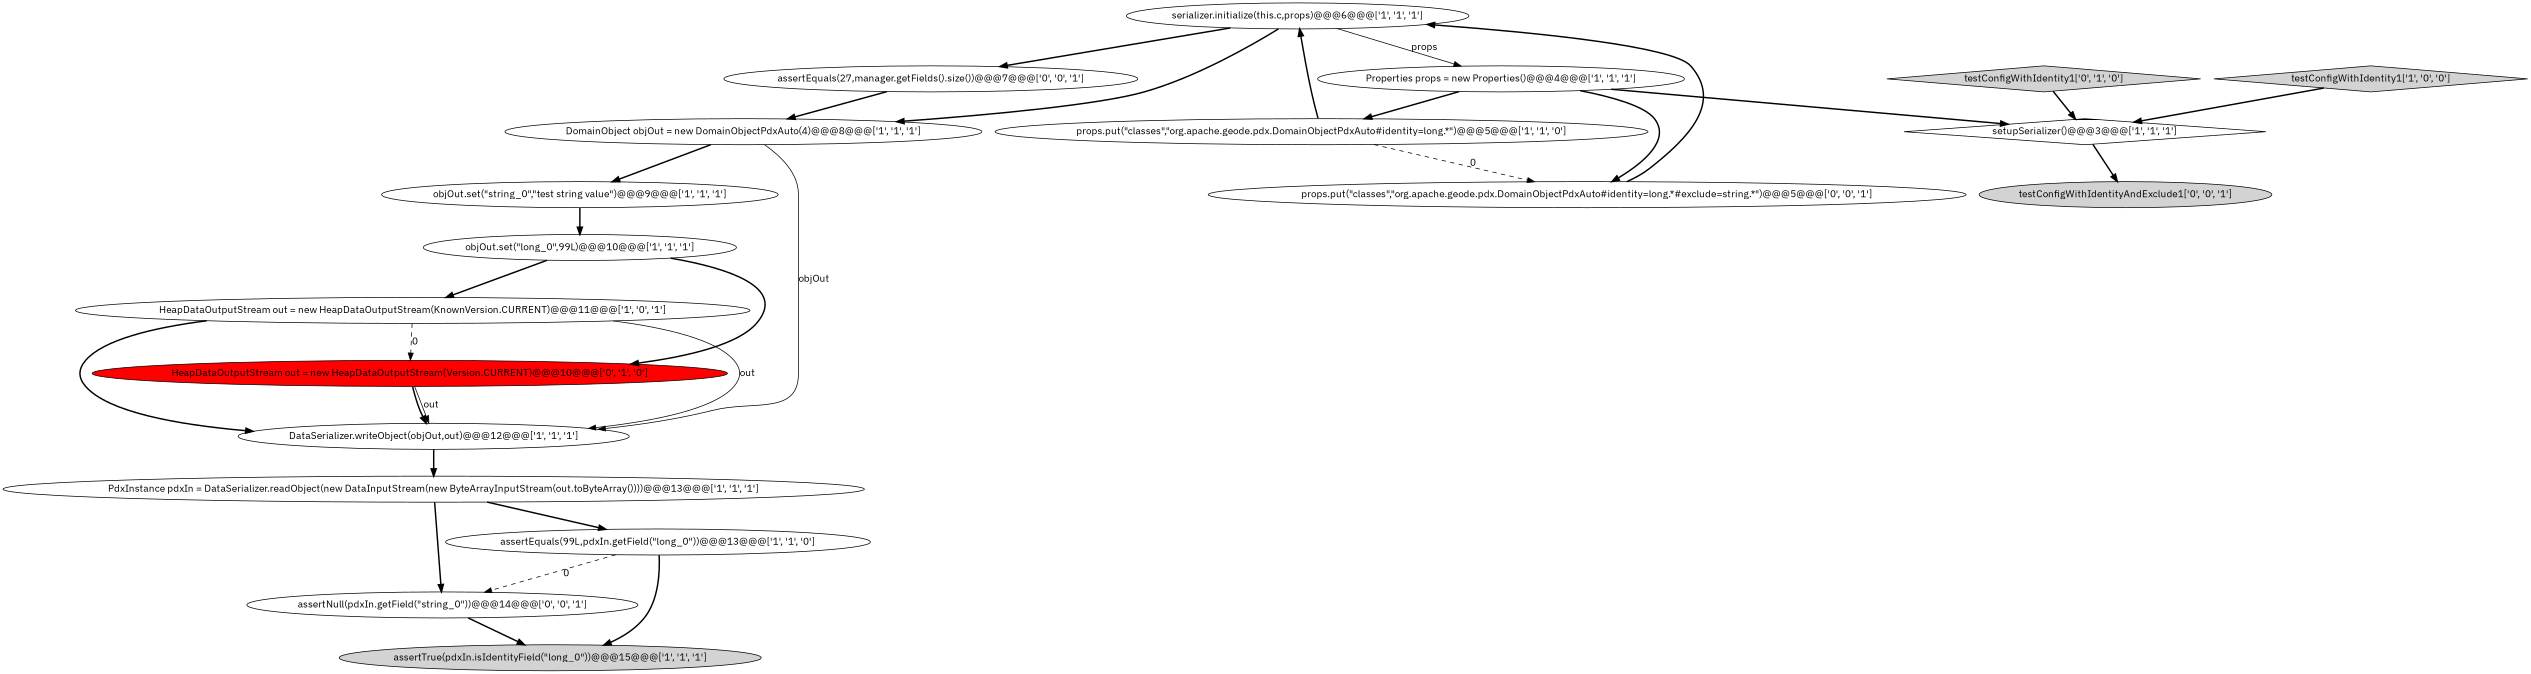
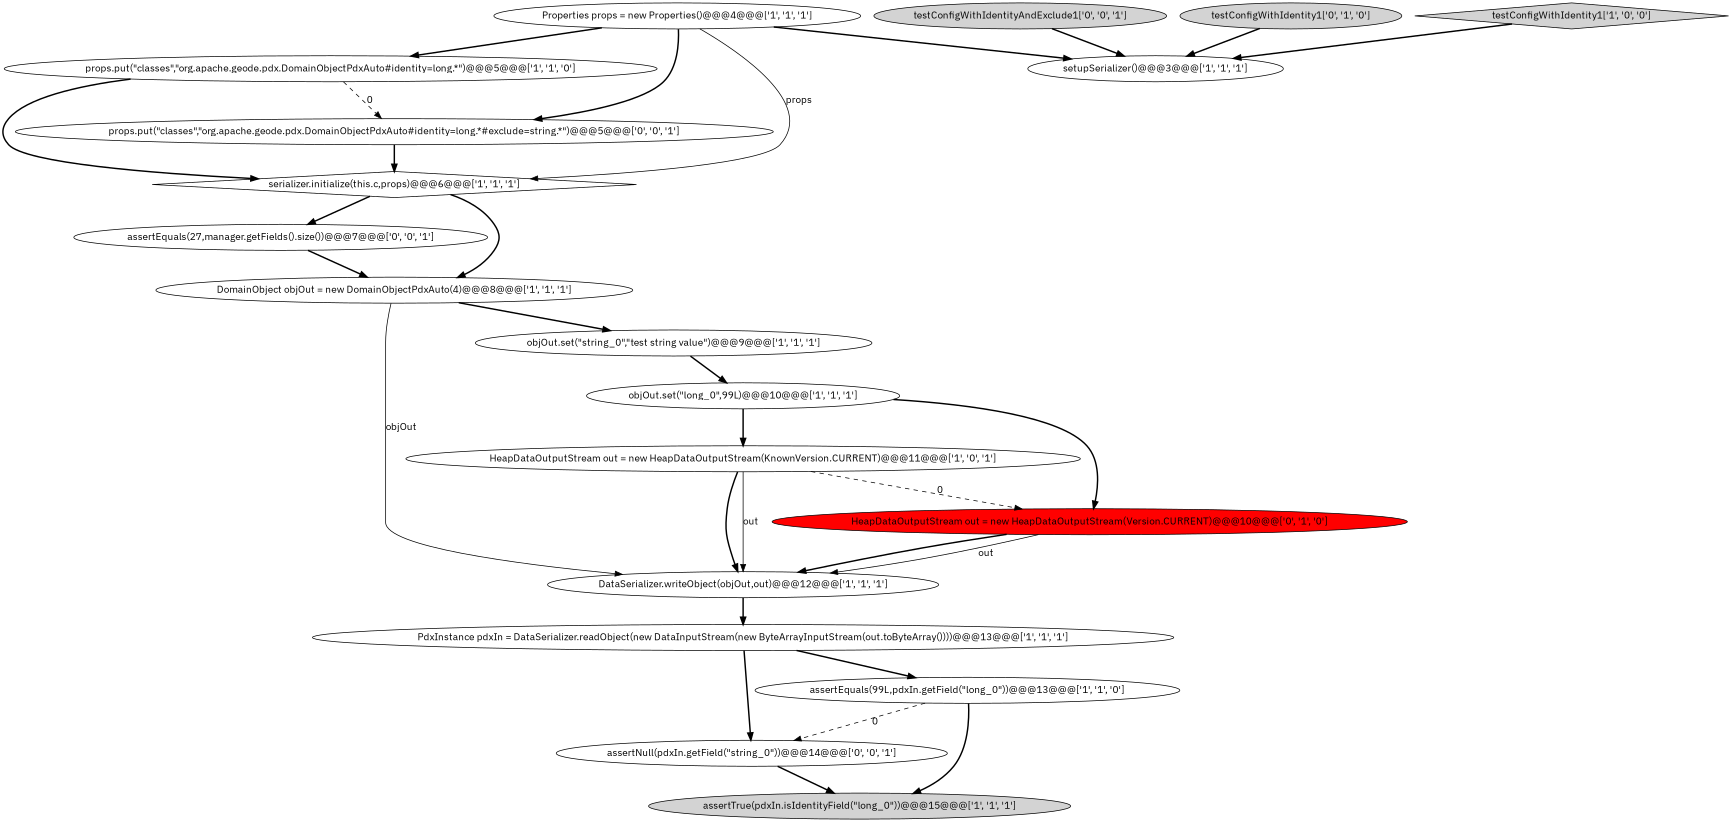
node "serializer.initialize(this.c,props)@@@6@@@['1', '1', '1']": shape ellipse -> diamond
edge "serializer.initialize(this.c,props)@@@6@@@['1', '1', '1']" -> "Properties props = new Properties()@@@4@@@['1', '1', '1']": reversed
node "testConfigWithIdentity1['0', '1', '0']": shape diamond -> ellipse
node "setupSerializer()@@@3@@@['1', '1', '1']": shape diamond -> ellipse
edge "setupSerializer()@@@3@@@['1', '1', '1']" -> "testConfigWithIdentityAndExclude1['0', '0', '1']": reversed
